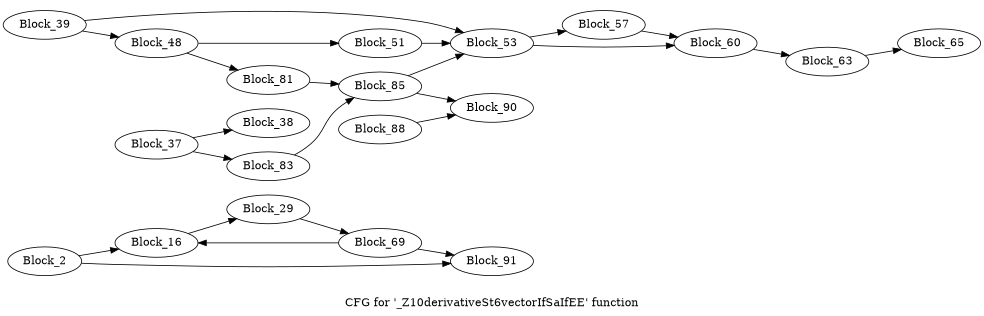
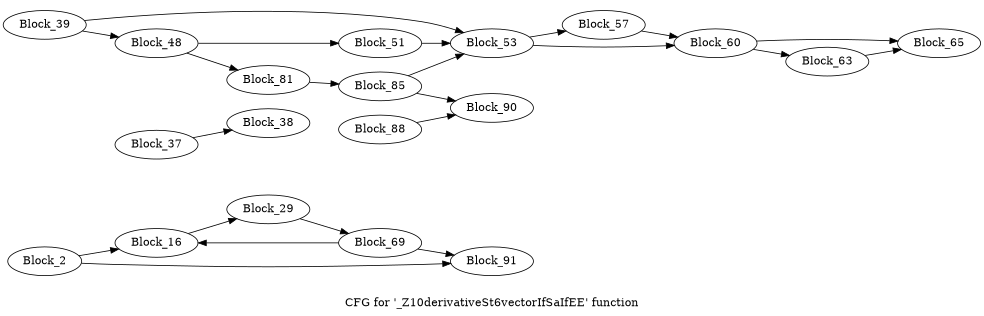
edge "Block_60" -> "Block_65": added
node "Block_83": removed
